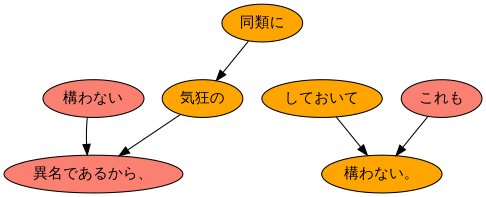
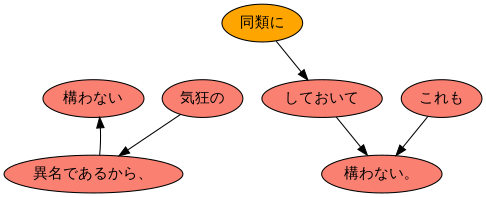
edge "同類に" -> "気狂の": now "同類に" -> "しておいて"
node "気狂の": fillcolor orange -> salmon
node "しておいて": fillcolor orange -> salmon
edge "構わない" -> "異名であるから、": reversed
node "構わない。": fillcolor orange -> salmon
